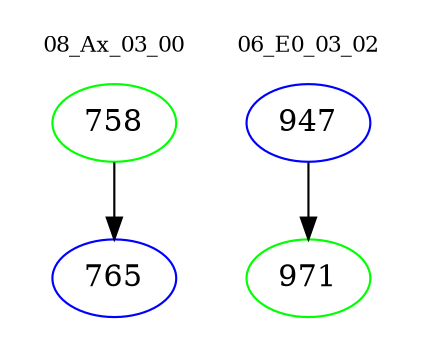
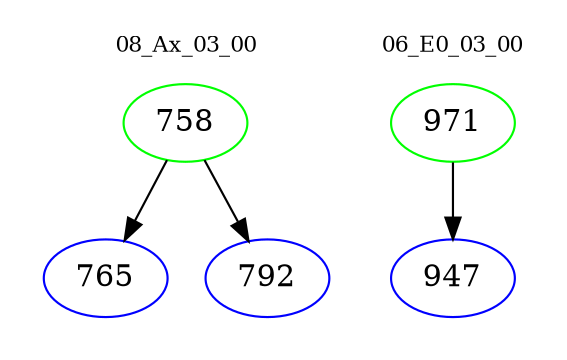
cluster "06_E0_03_02": label "06_E0_03_02" -> "06_E0_03_00"
edge "947" -> "971": reversed
node "792": added
